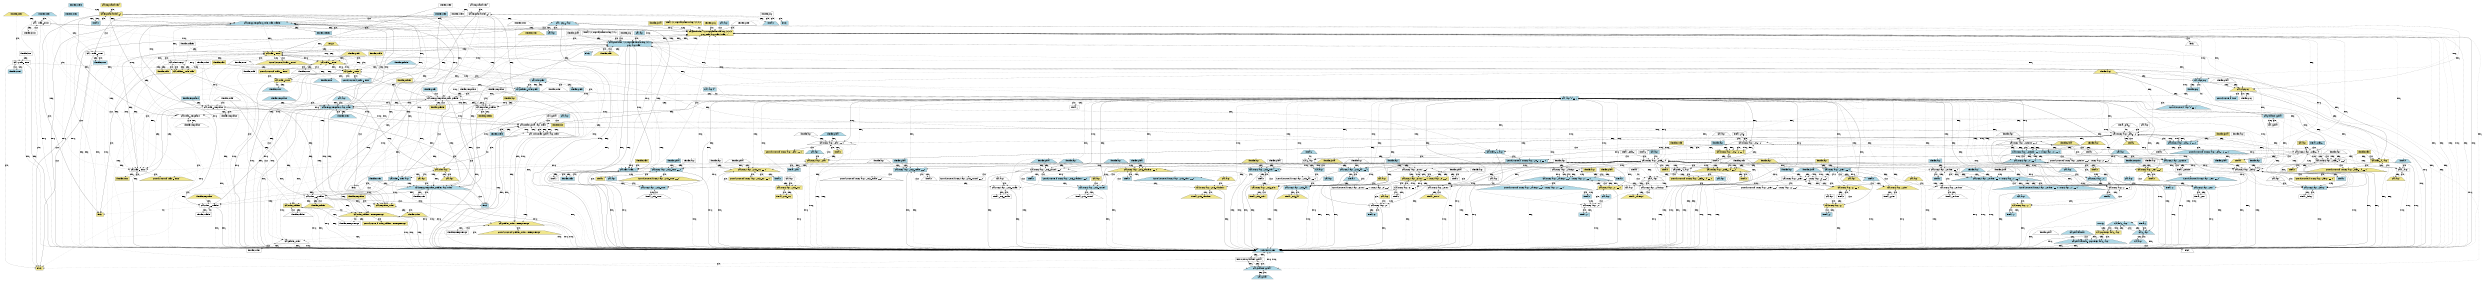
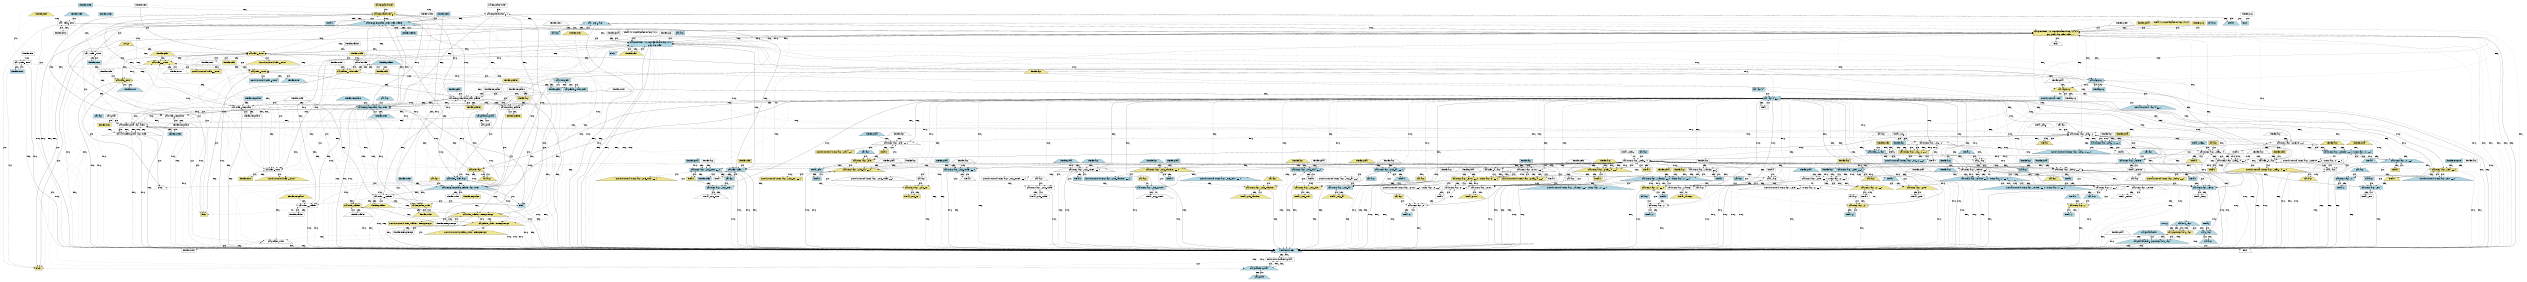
node "(Call,strlen(strncmp))": label "(Call,strlen(strncmp))" -> "(Call,strlen(suffix))"
edge "(Call,(*argv)[0] == '-')" -> "(Call,memcpy(temp_name+prefixlen, *argv, outlen))": added, label "DDG:"
node "(Call,suffix = 9+*argv)": fillcolor khaki -> white
